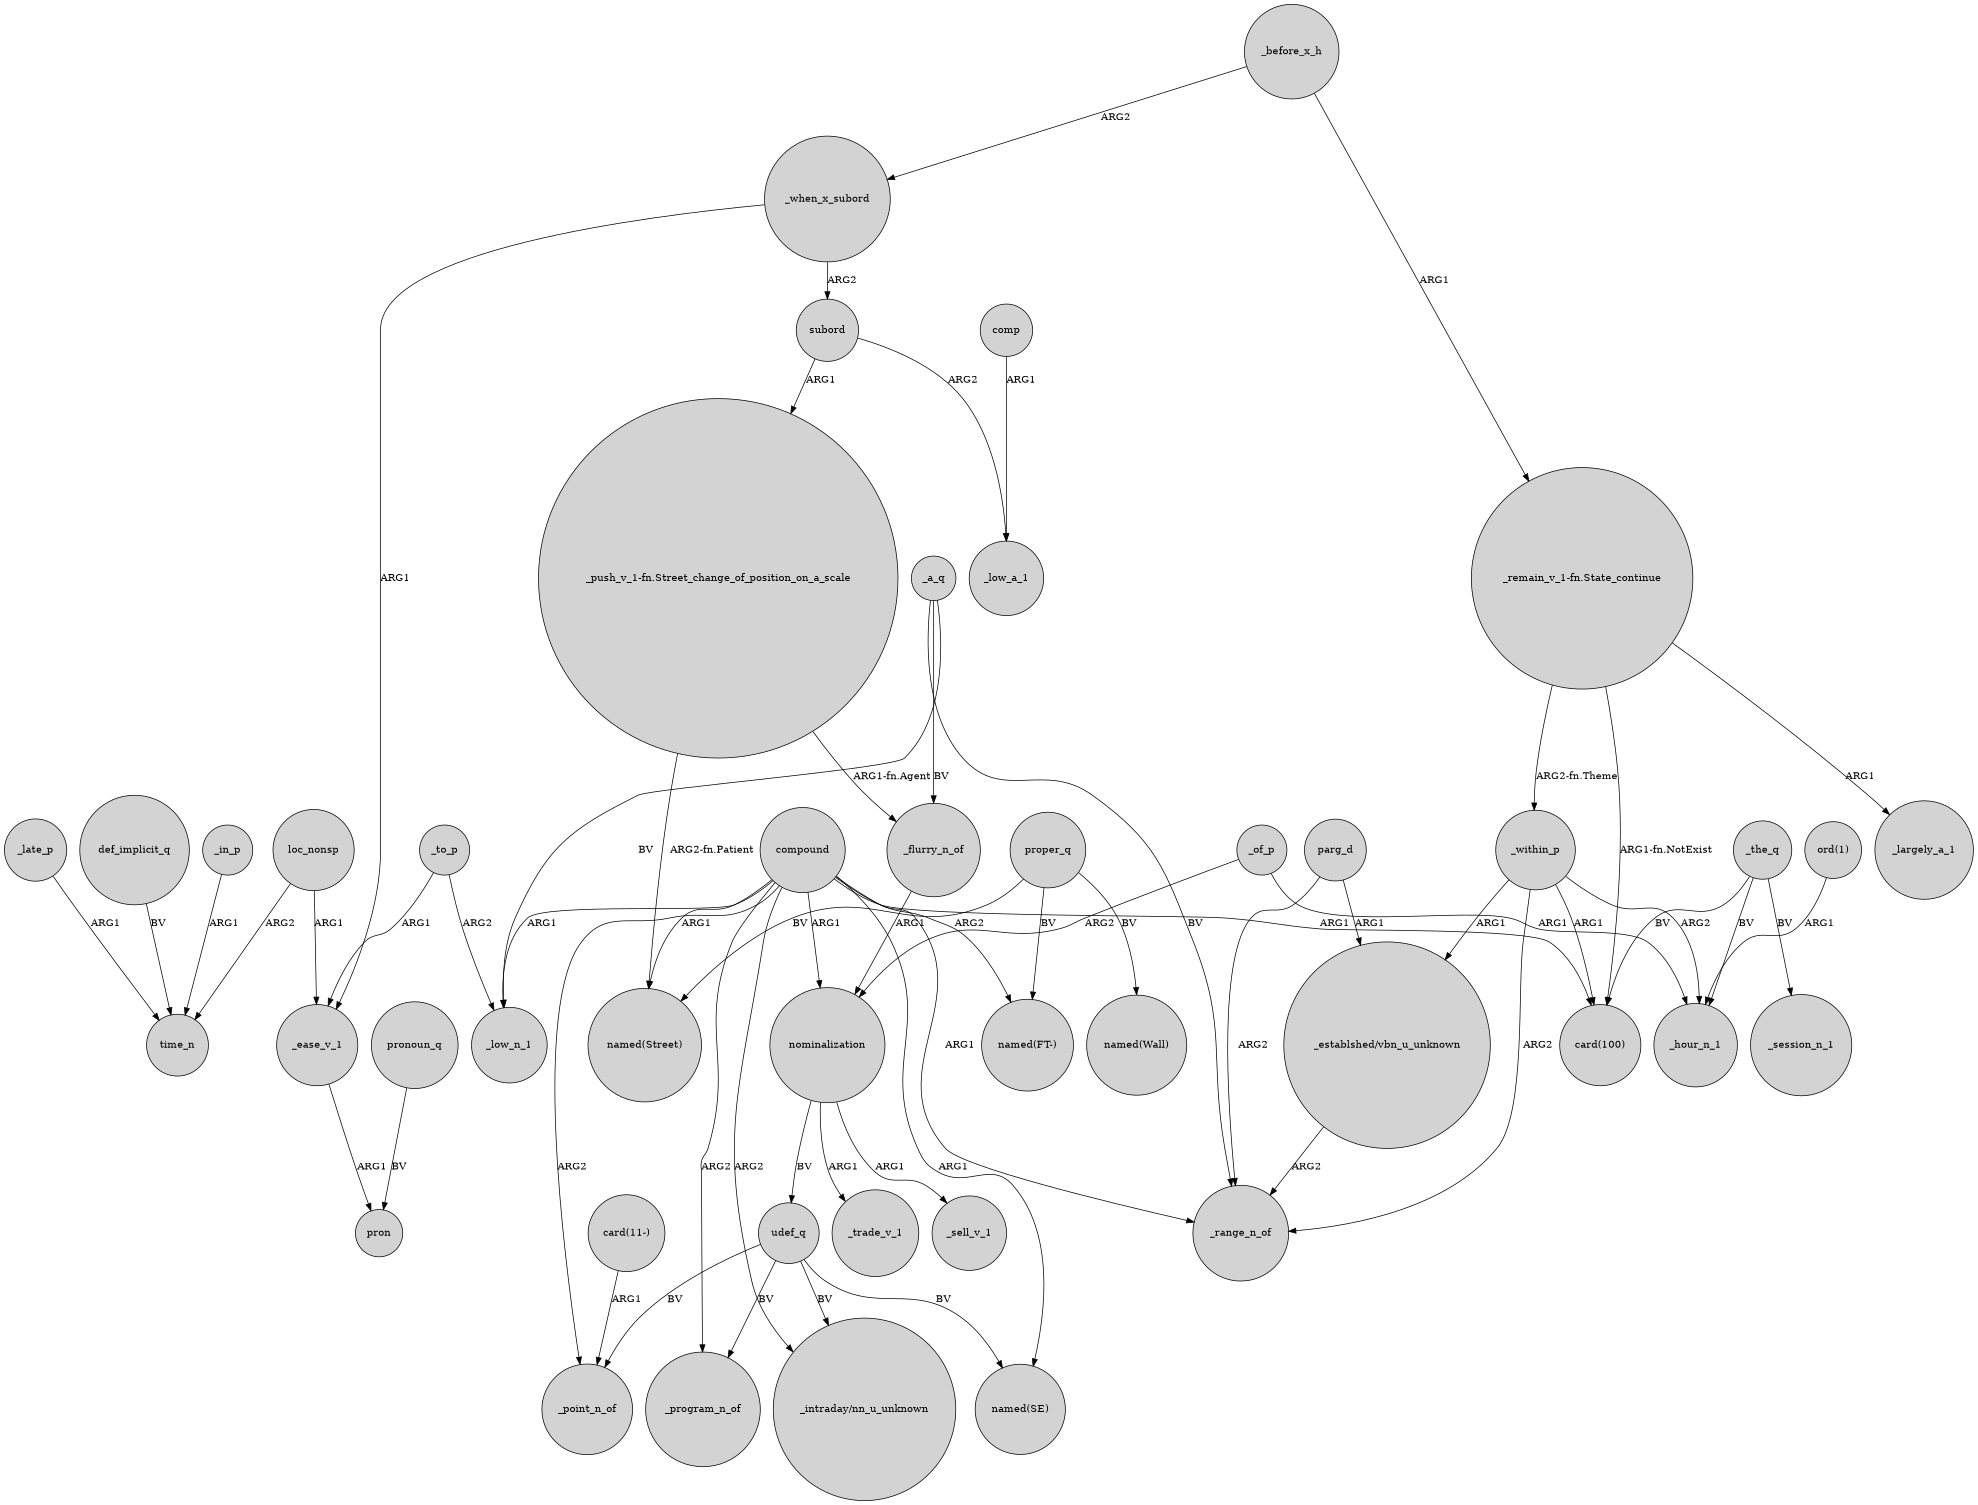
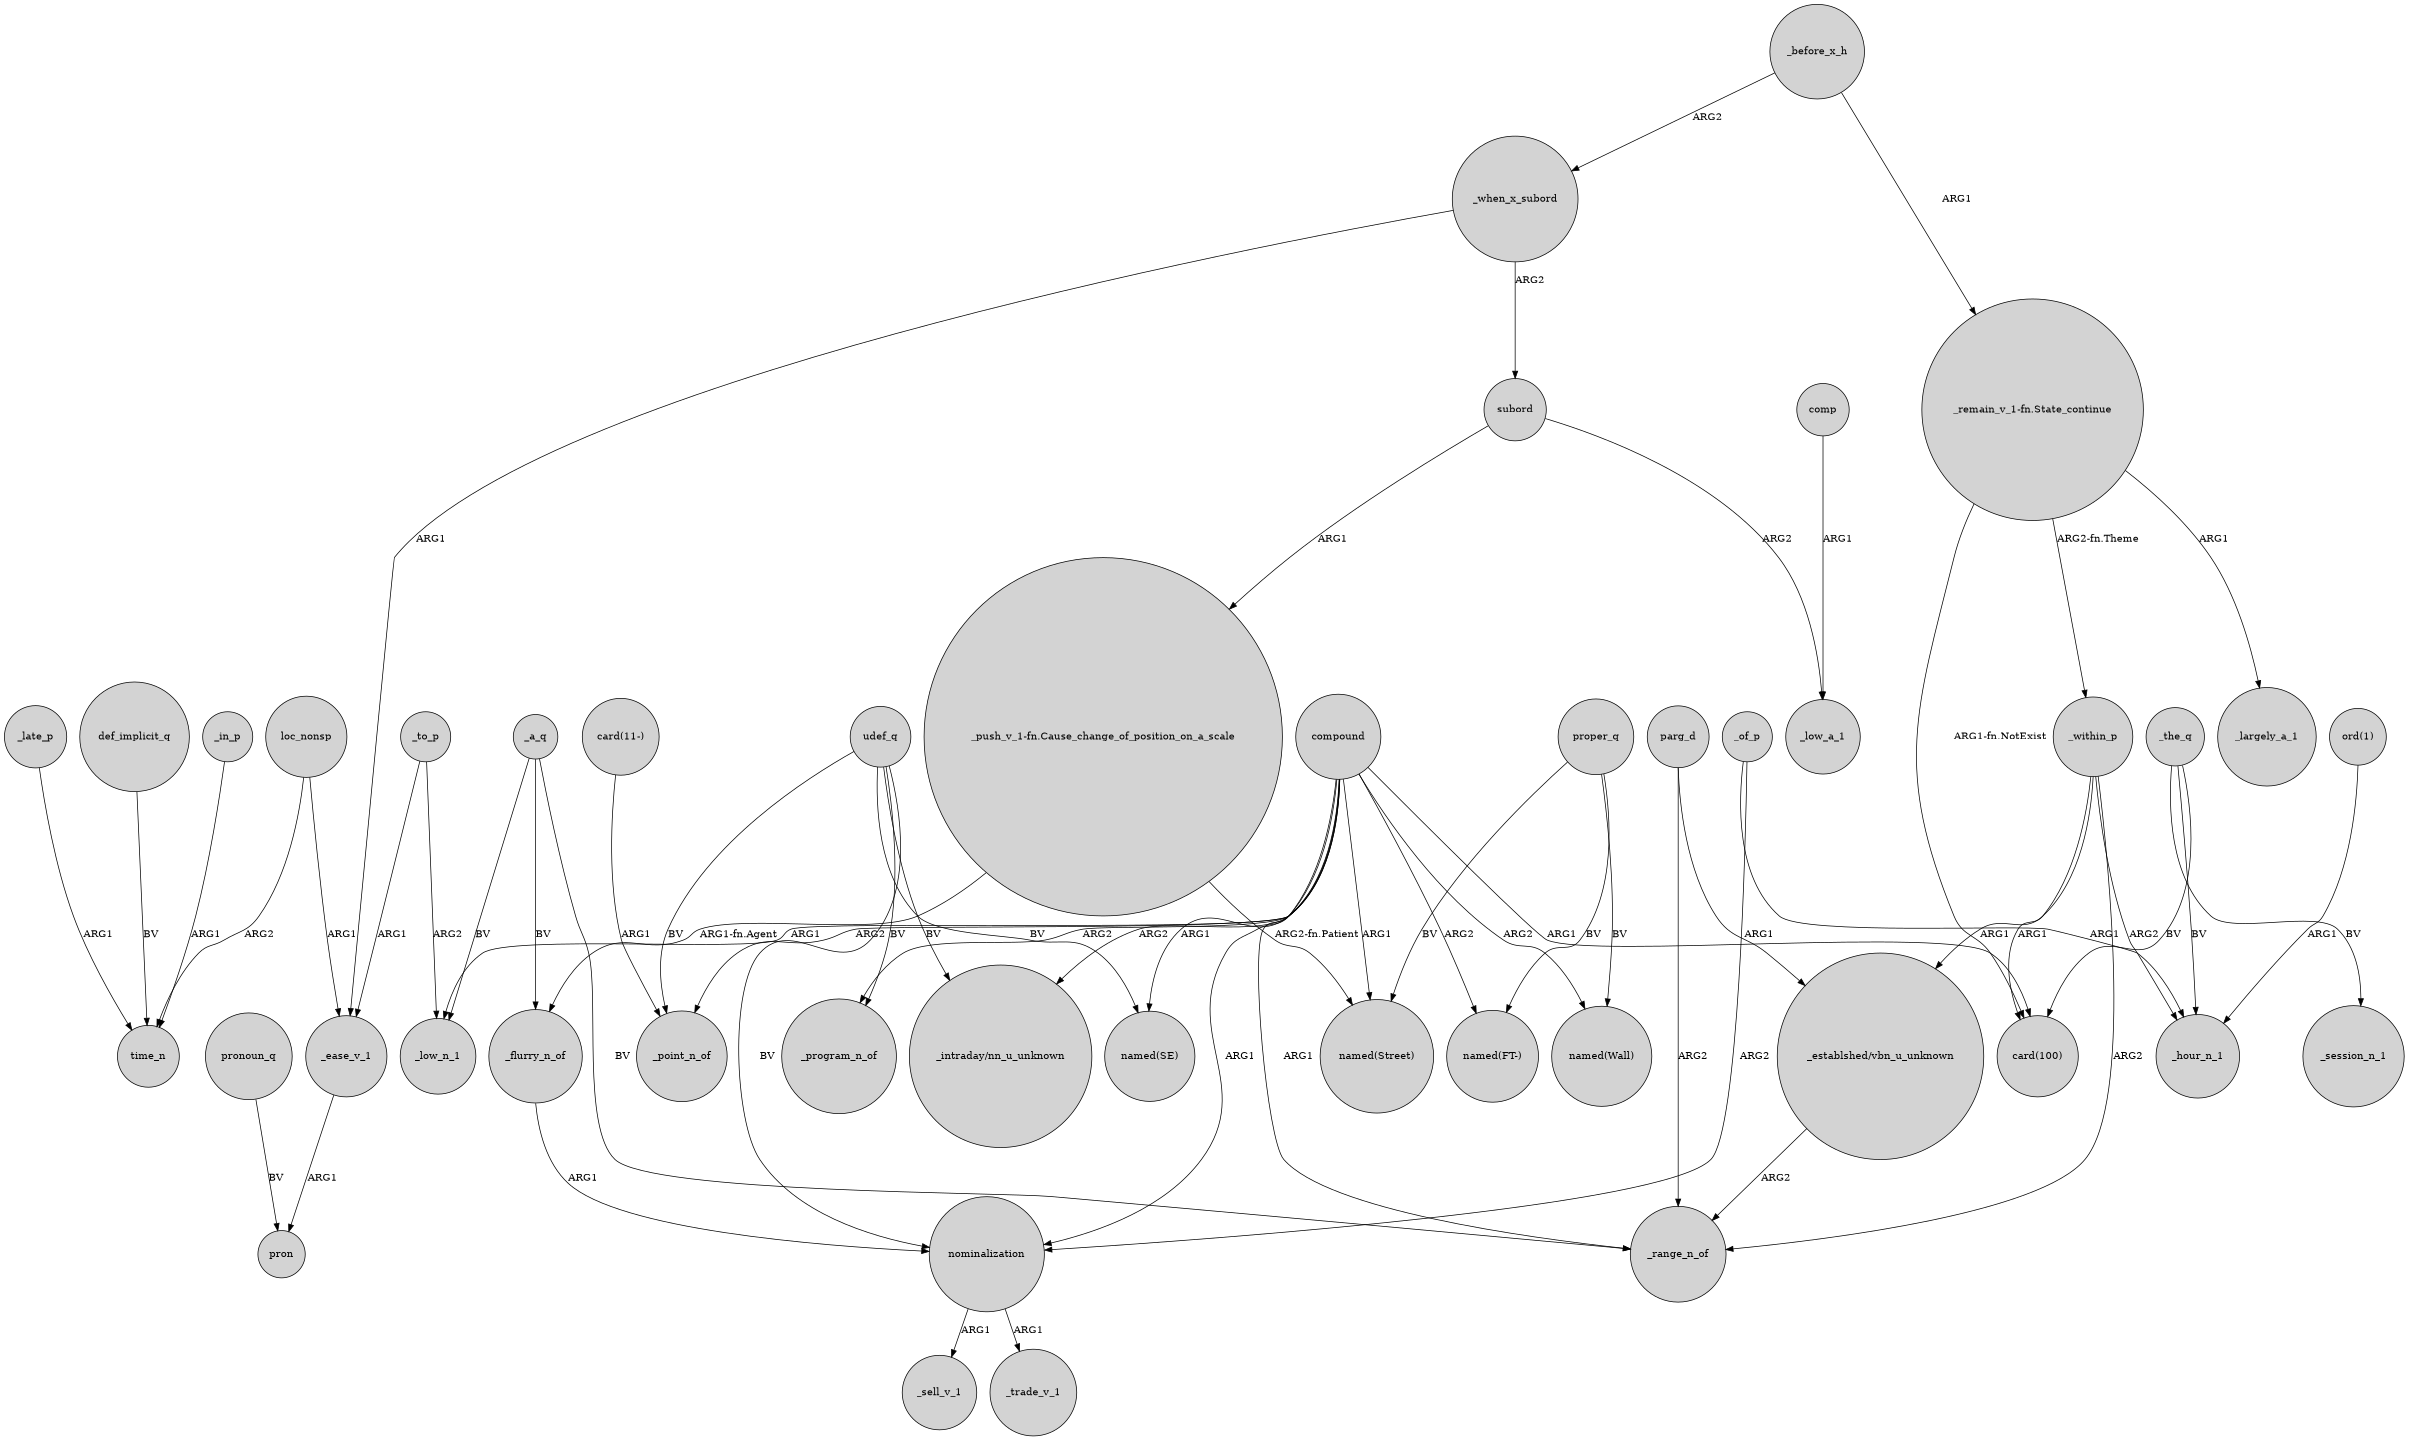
node "_push_v_1-fn.Street_change_of_position_on_a_scale": label "_push_v_1-fn.Street_change_of_position_on_a_scale" -> "_push_v_1-fn.Cause_change_of_position_on_a_scale"
edge "compound" -> "named(Wall)": added, label "ARG2"
edge "nominalization" -> "udef_q": reversed
